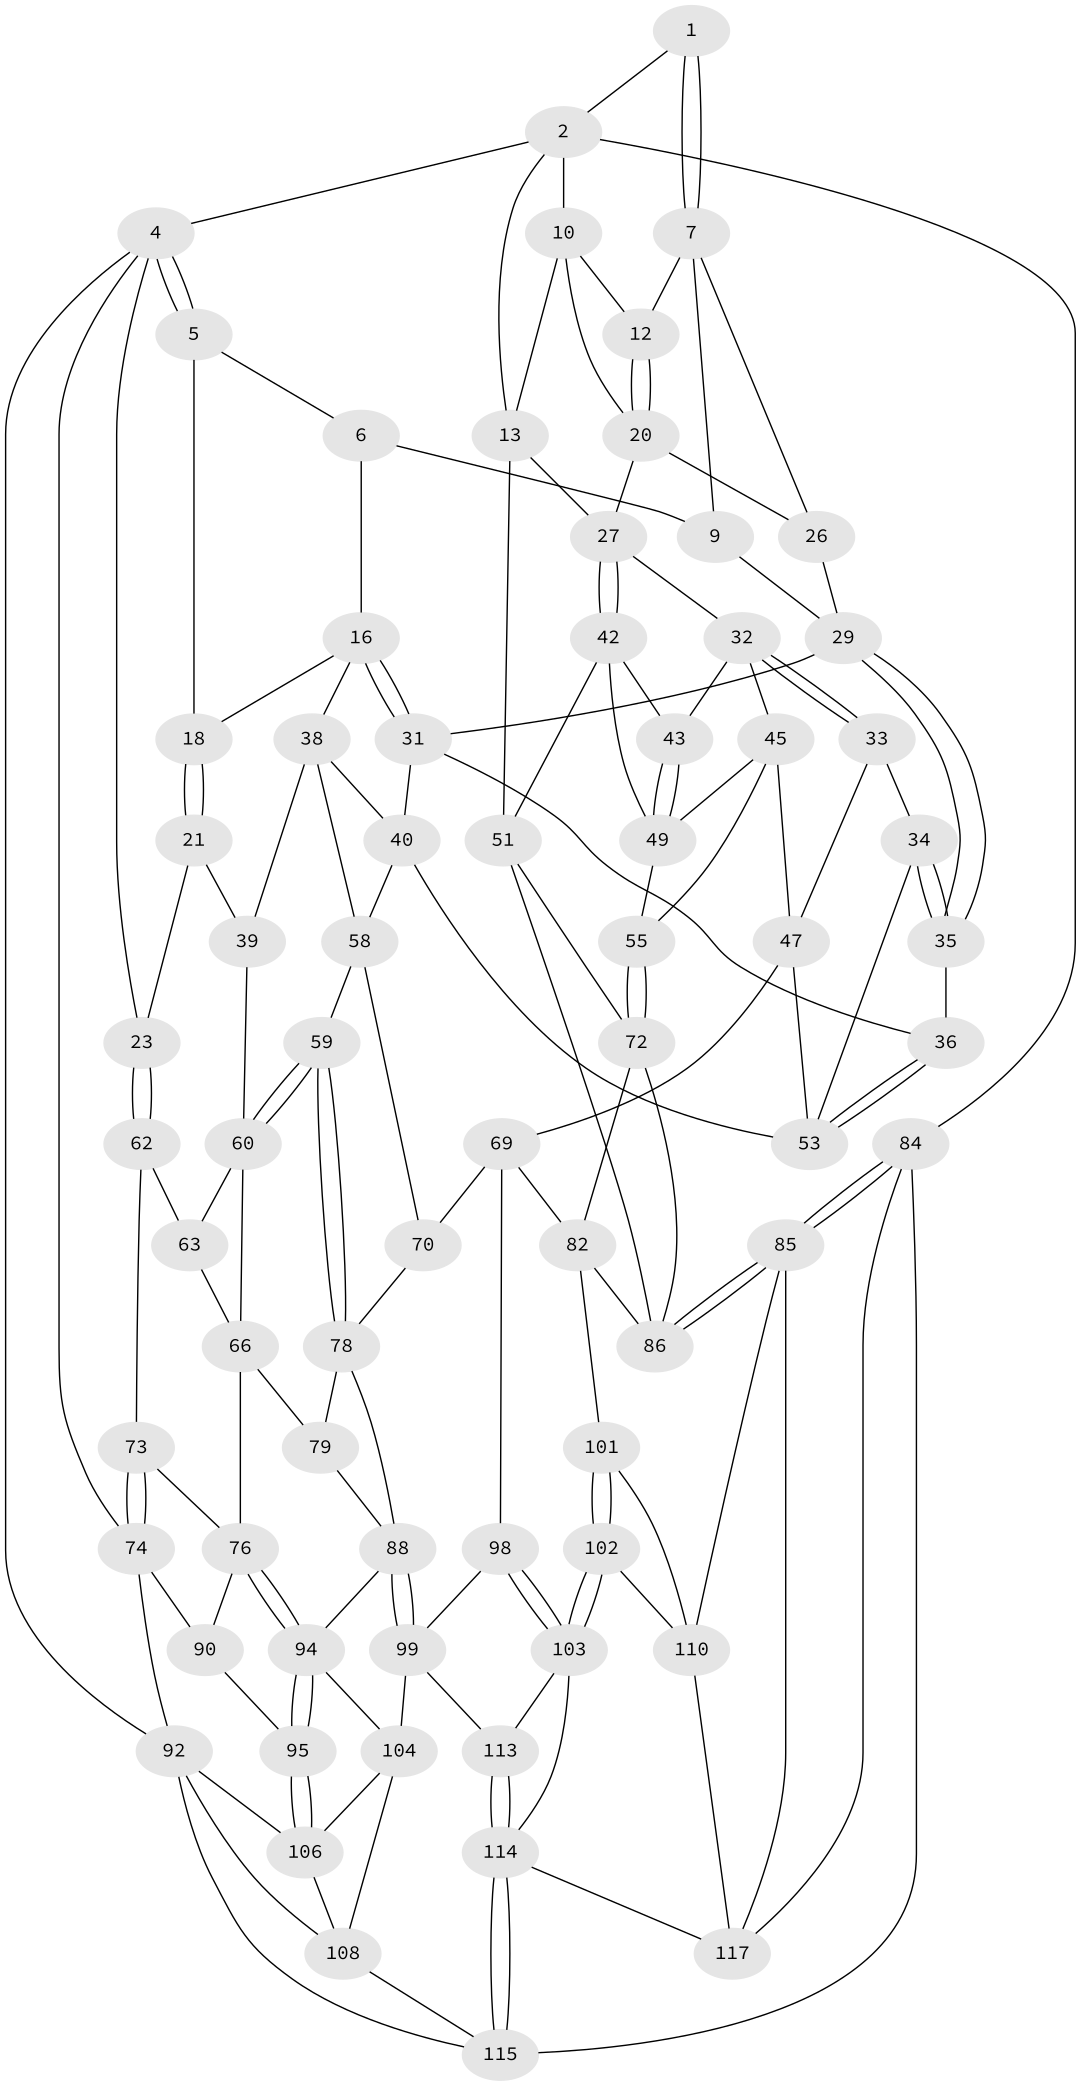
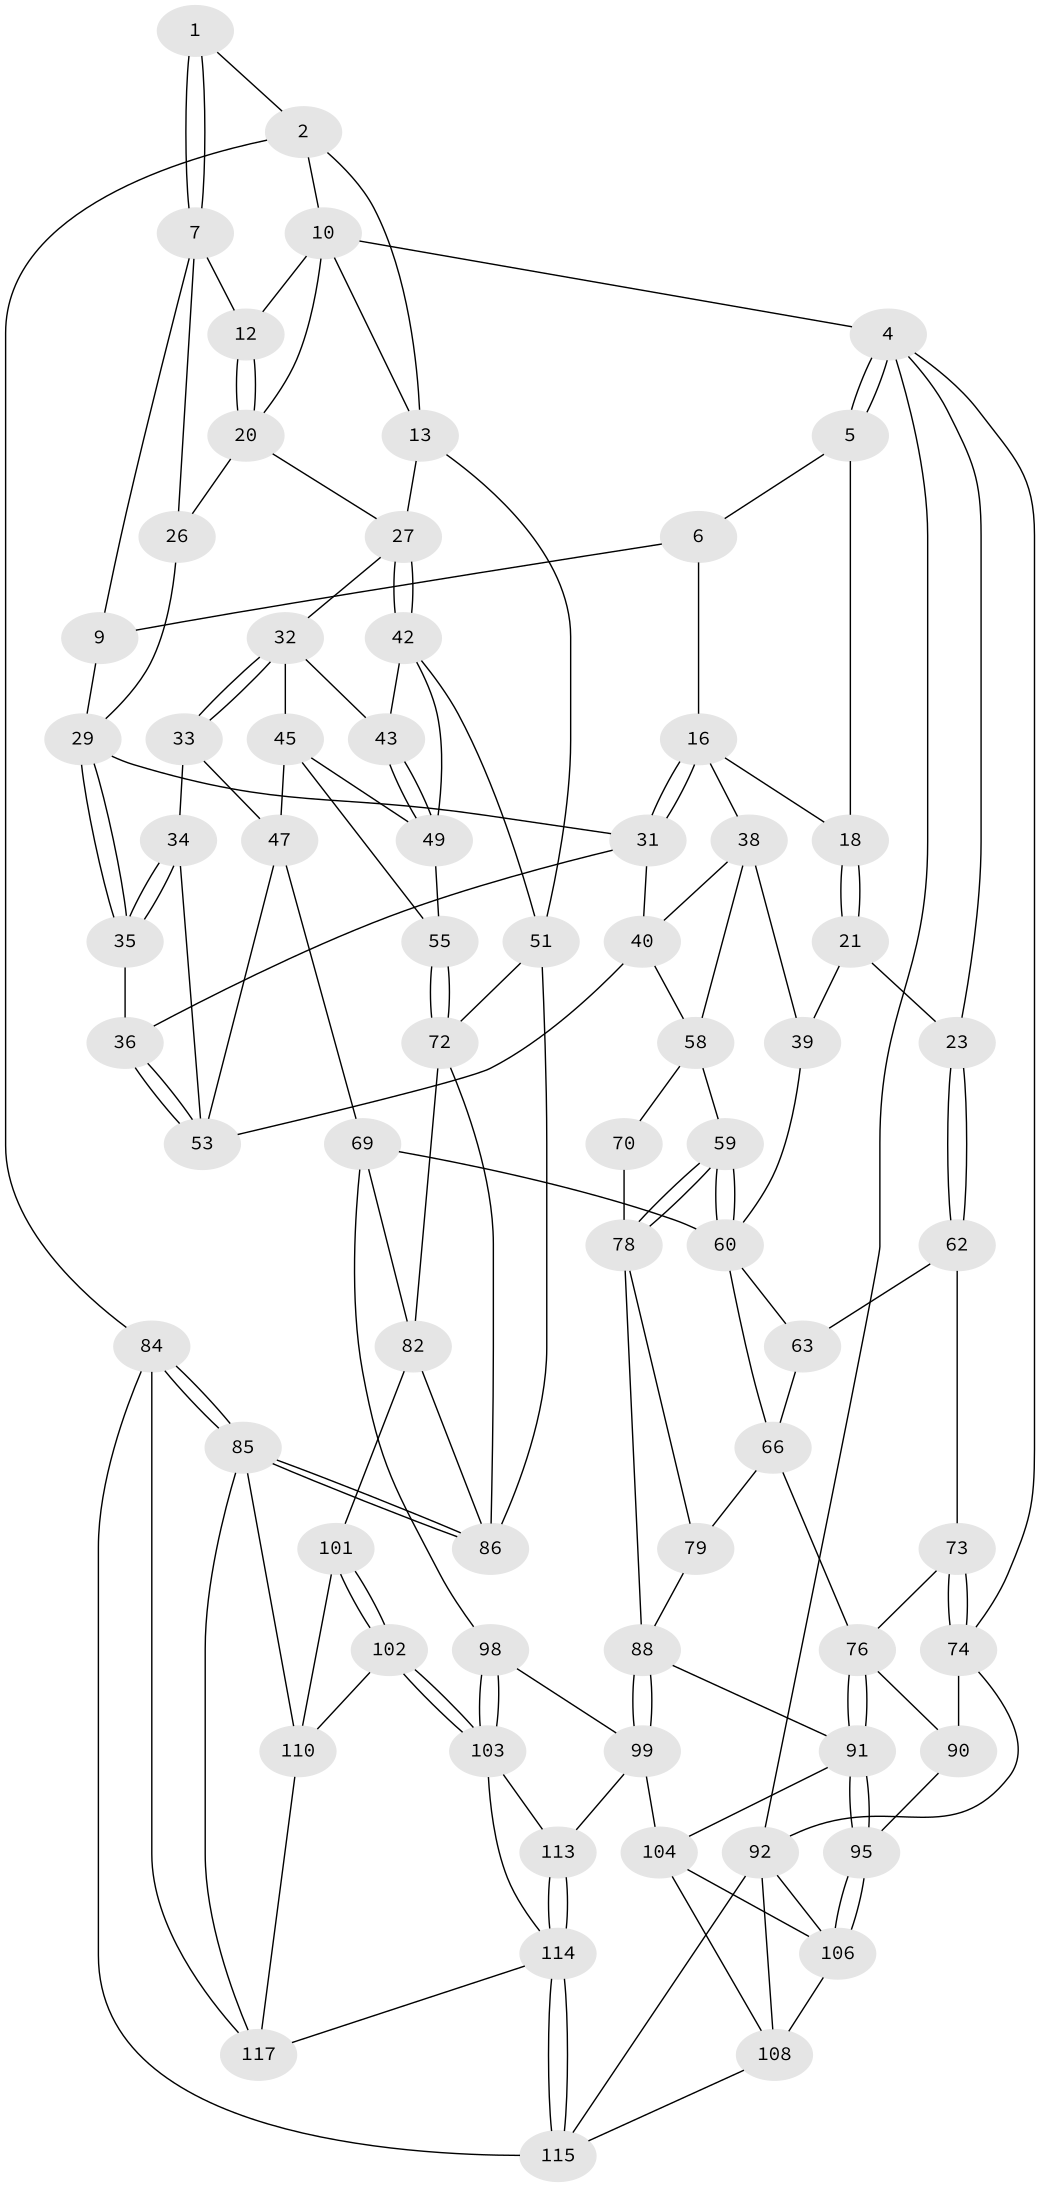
edge "2" -- "4": now "10" -- "4"
edge "69" -- "70": now "69" -- "60"
node "94": label "94" -> "91"
